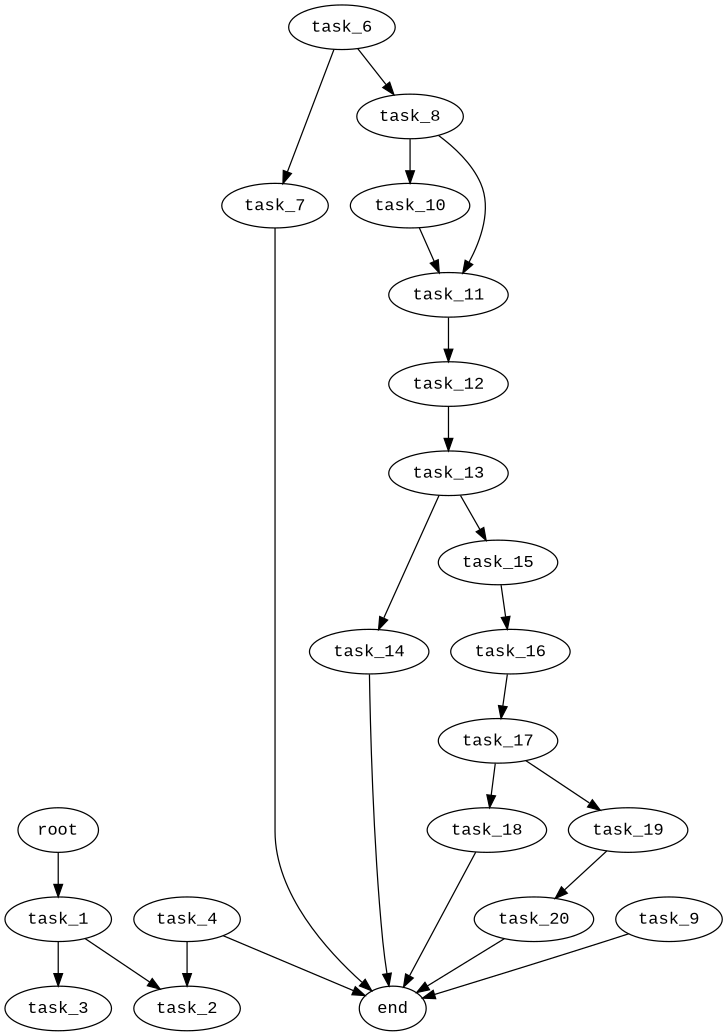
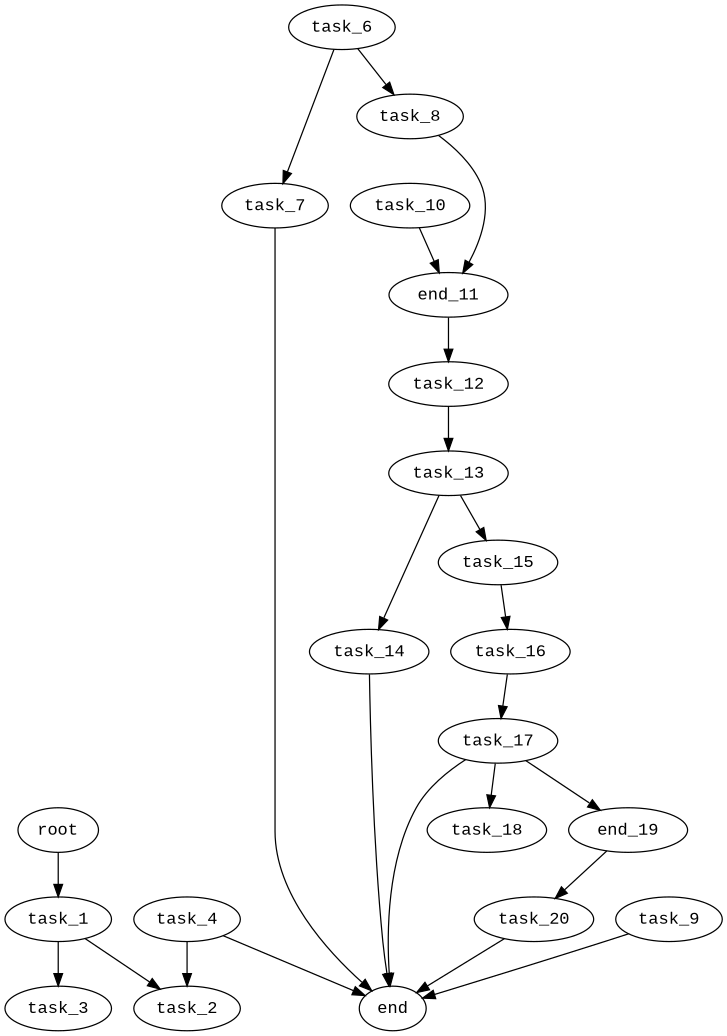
edge "task_8" -> "task_10": removed
node "task_11": label "task_11" -> "end_11"
node "task_19": label "task_19" -> "end_19"
edge "task_18" -> "end": now "task_17" -> "end"
